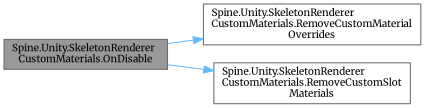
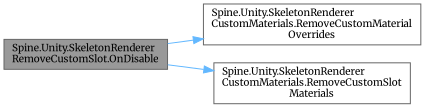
node "Spine.Unity.SkeletonRenderer CustomMaterials.OnDisable": label "Spine.Unity.SkeletonRenderer CustomMaterials.OnDisable" -> "Spine.Unity.SkeletonRenderer RemoveCustomSlot.OnDisable"
